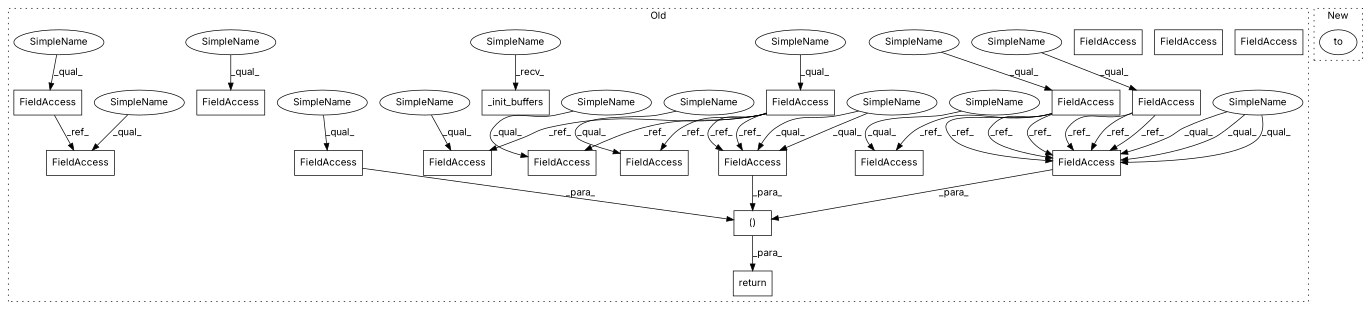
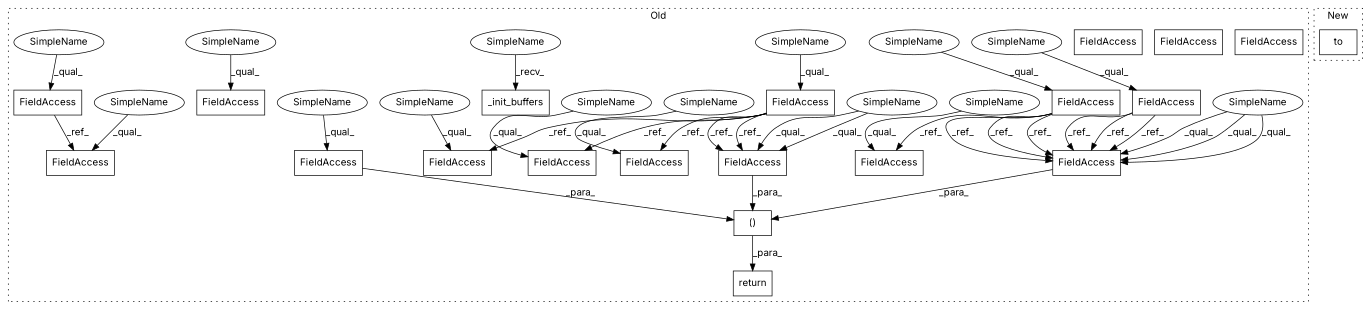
node "to": shape ellipse -> box
